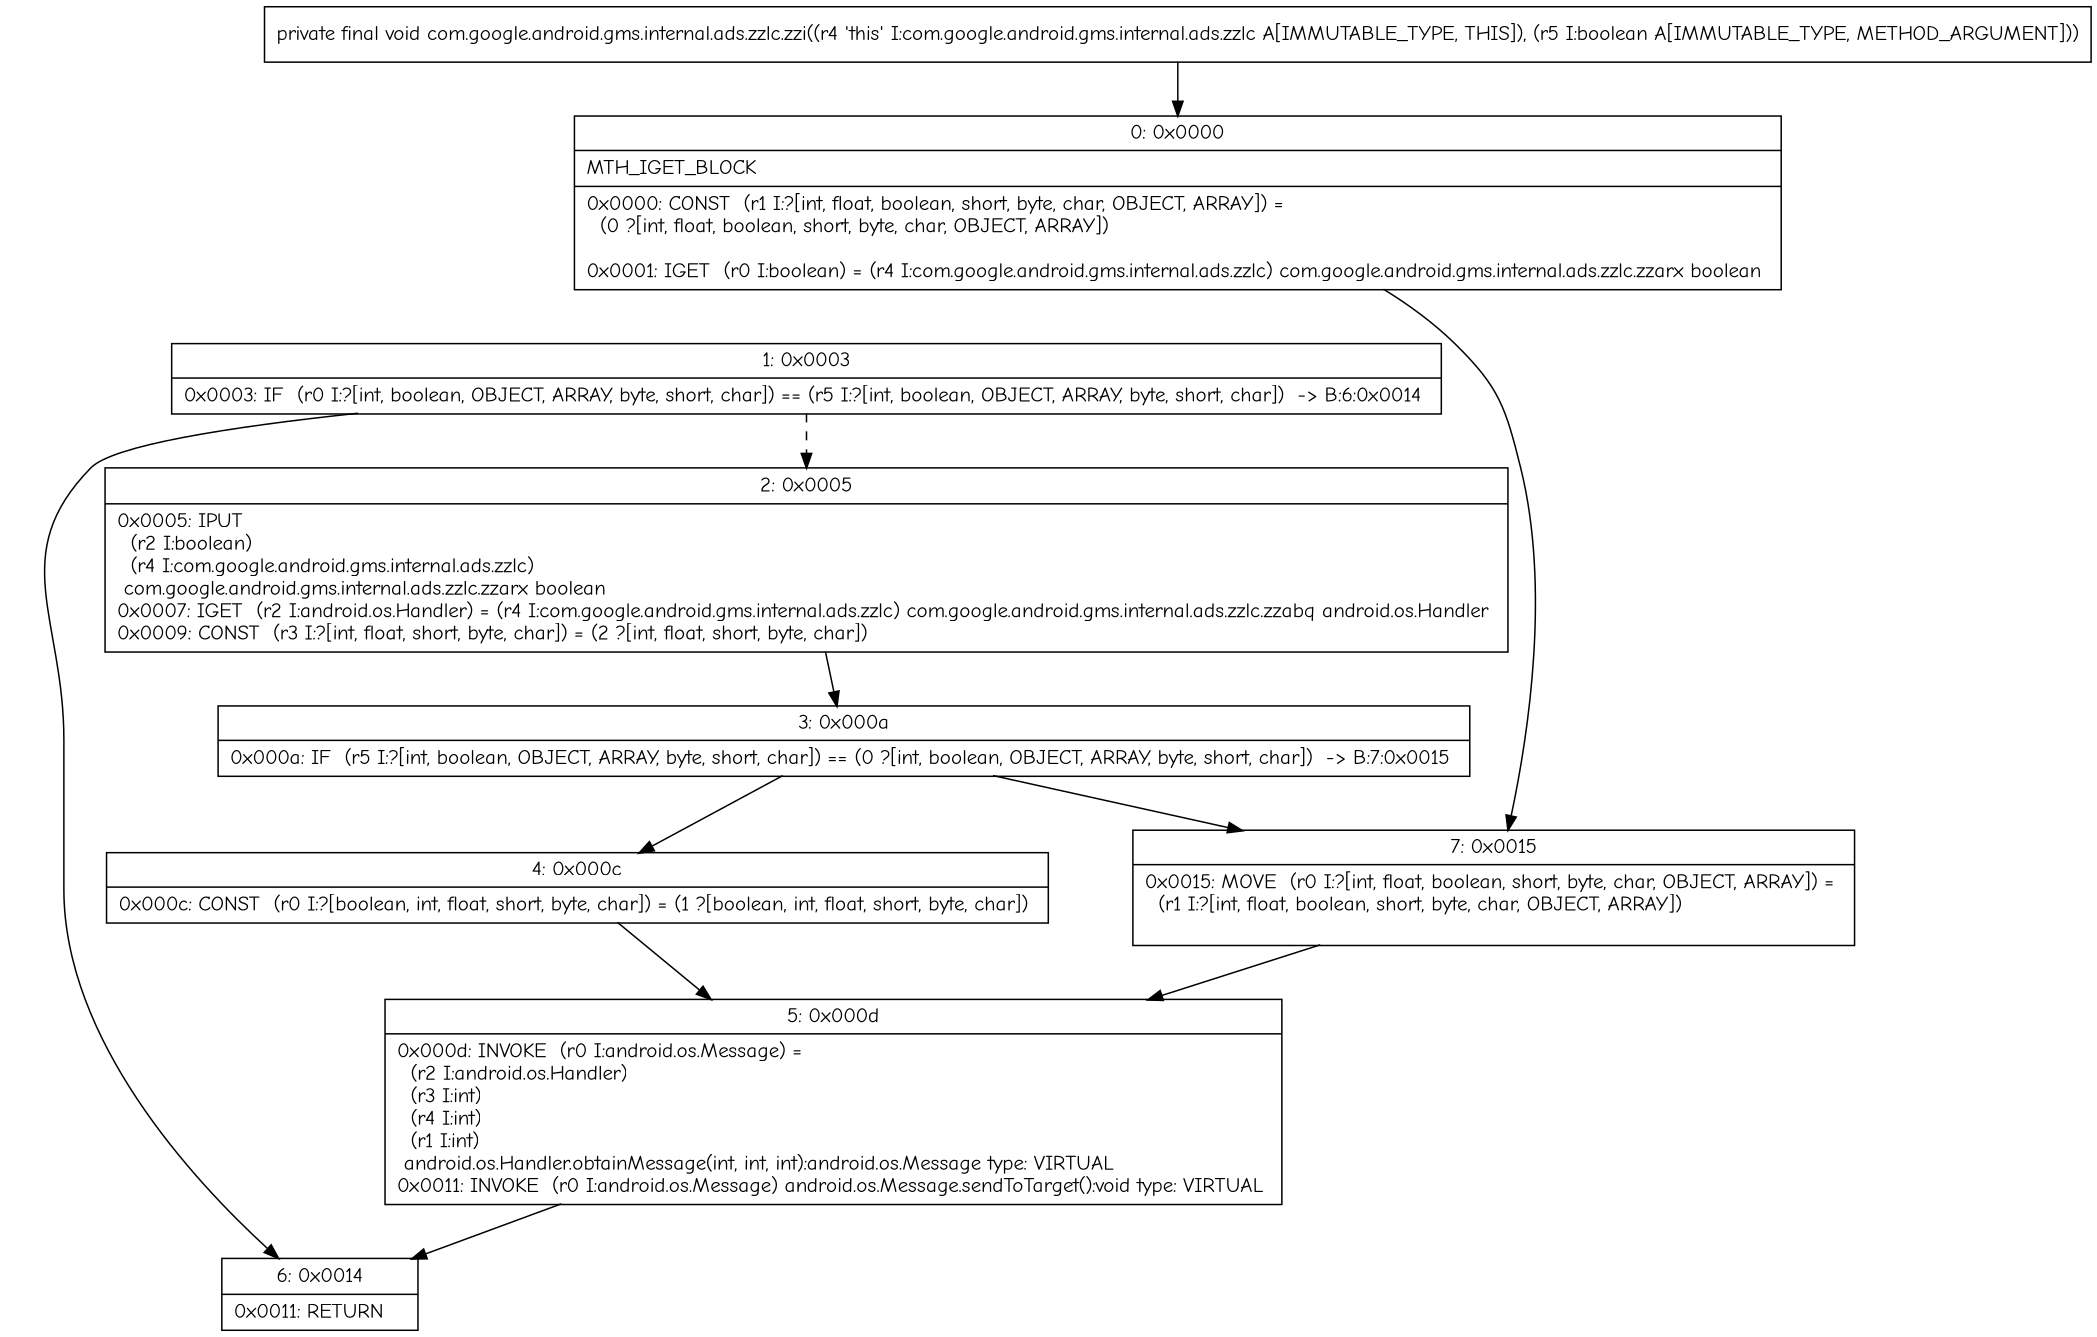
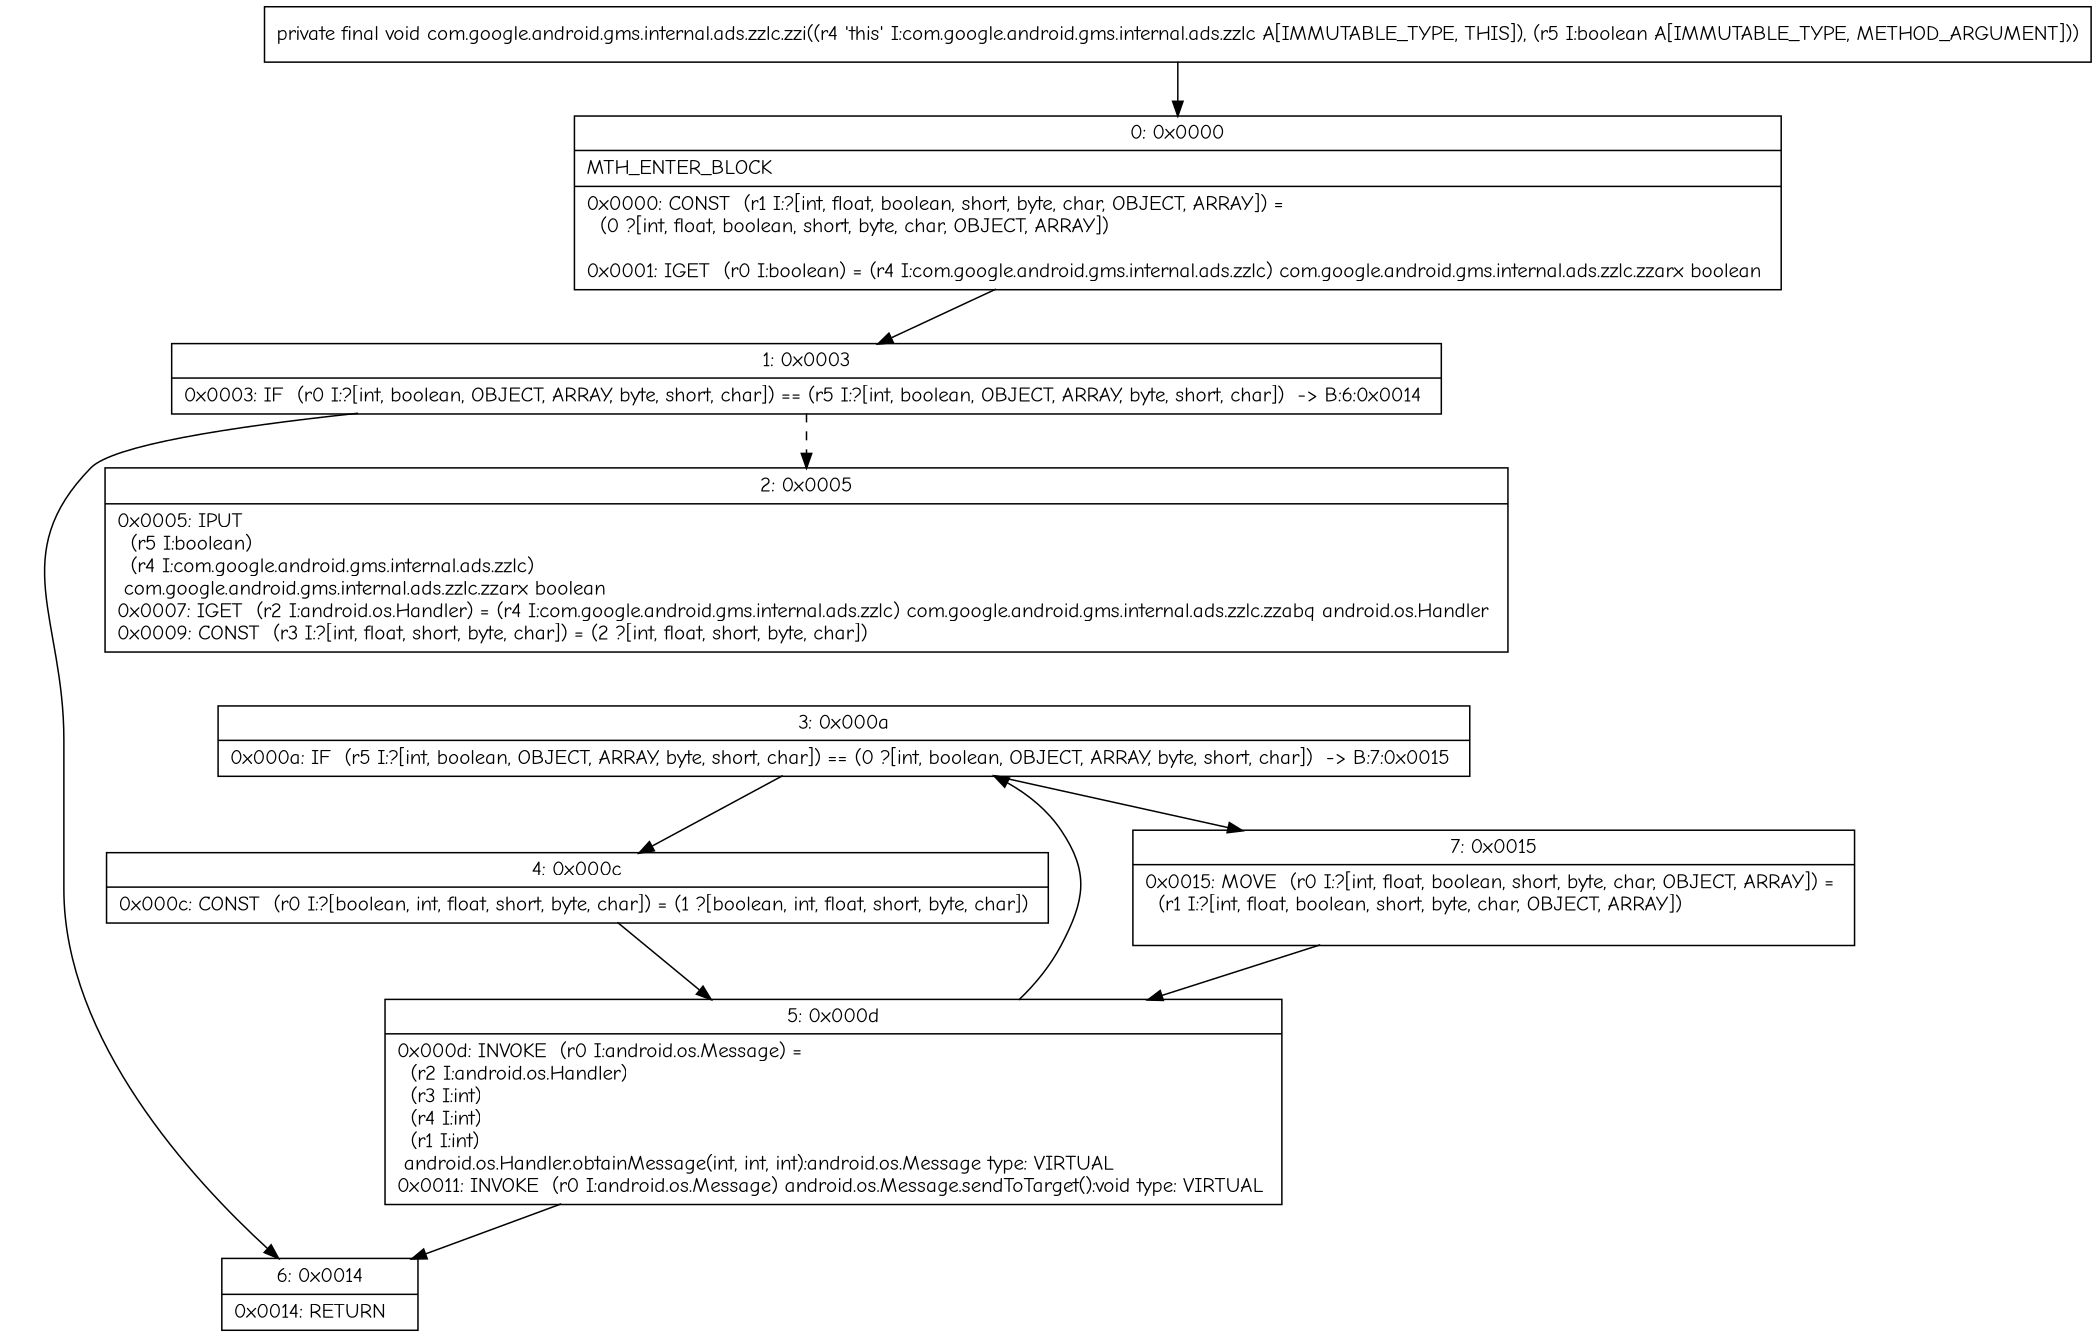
node "0: 0x0000": text "MTH_IGET_BLOCK" -> "MTH_ENTER_BLOCK"
edge "0: 0x0000" -> "7: 0x0015": now "0: 0x0000" -> "1: 0x0003"
node "2: 0x0005": text "(r2 I:boolean)" -> "(r5 I:boolean)"
edge "2: 0x0005" -> "3: 0x000a": now "5: 0x000d" -> "3: 0x000a"
node "6: 0x0014": text "0x0011: RETURN" -> "0x0014: RETURN"
